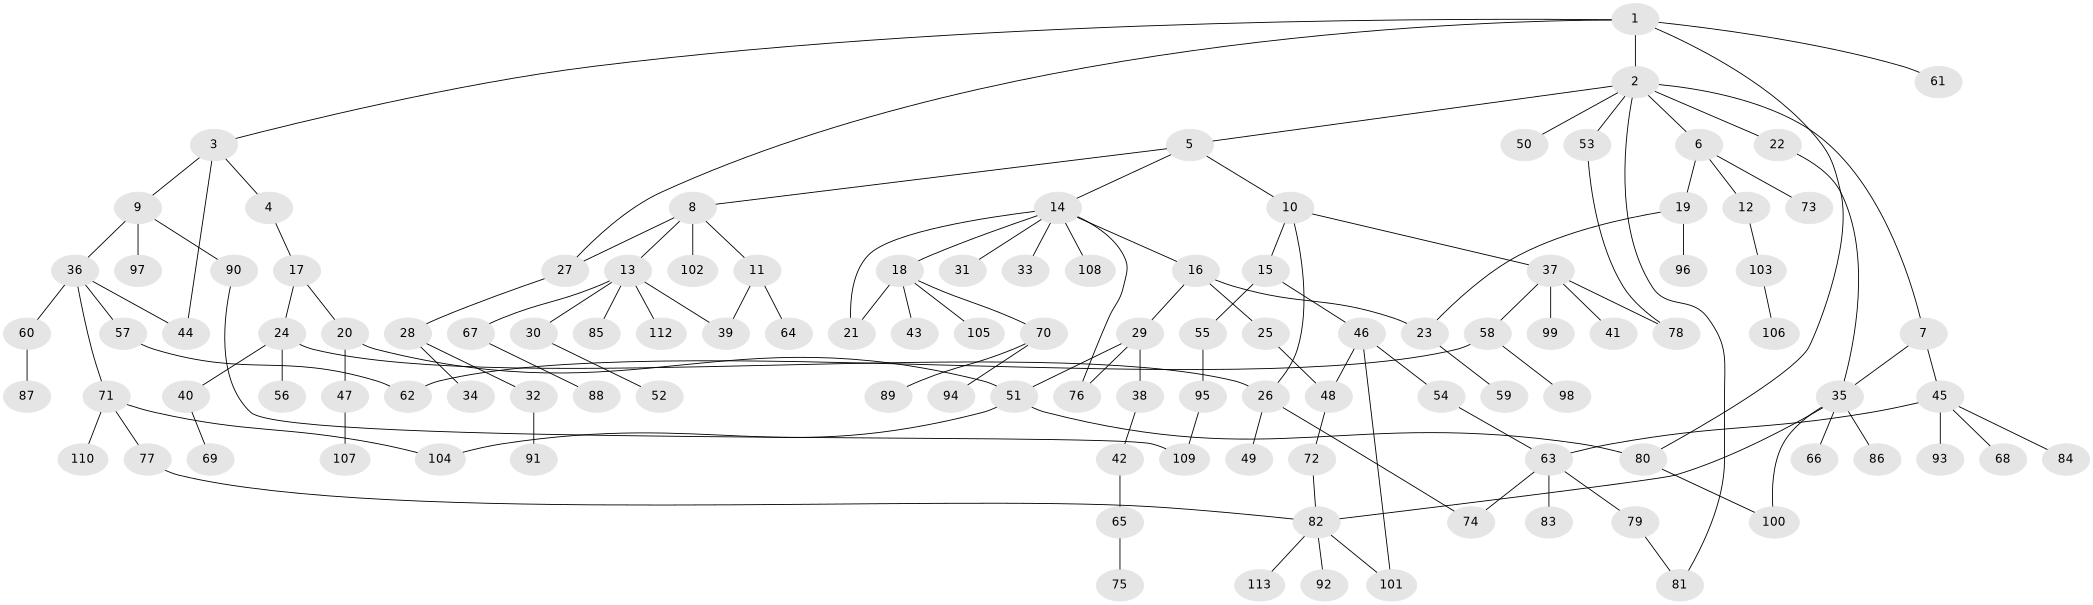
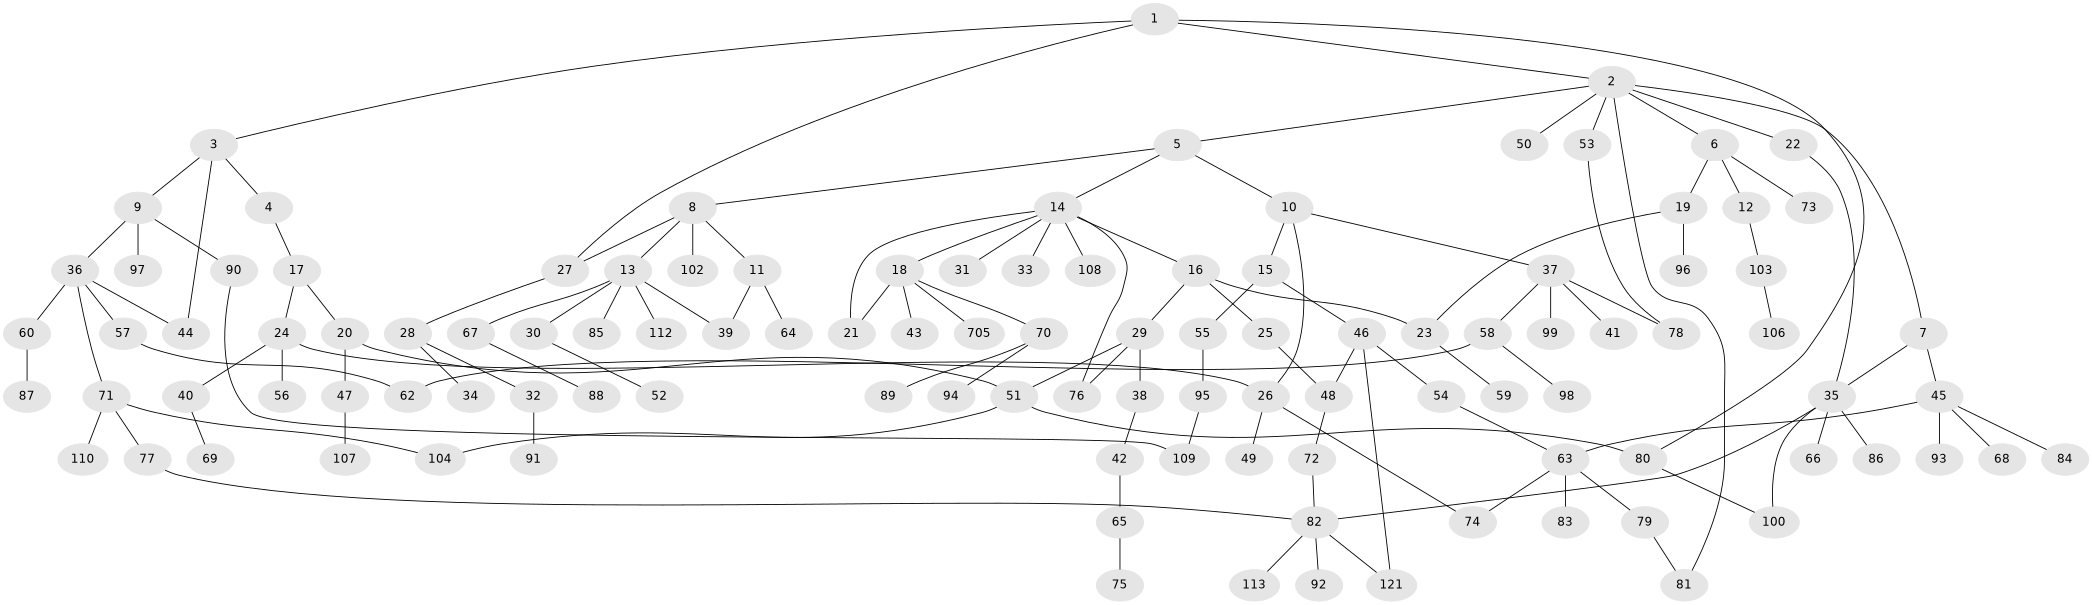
node "61": removed
node "105": label "105" -> "705"
node "101": label "101" -> "121"
